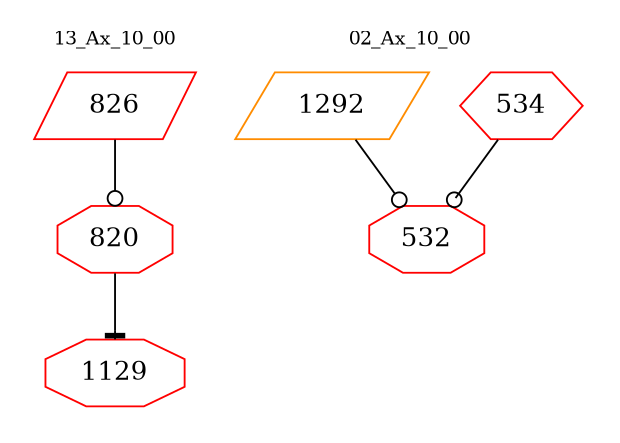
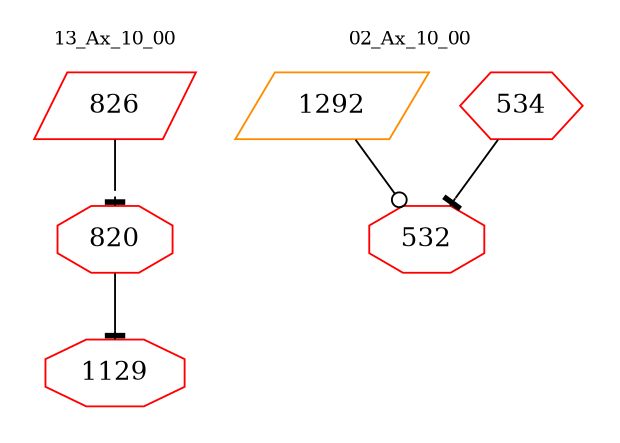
edge "826" -> "820": arrowhead odot -> tee
edge "534" -> "532": arrowhead odot -> tee
